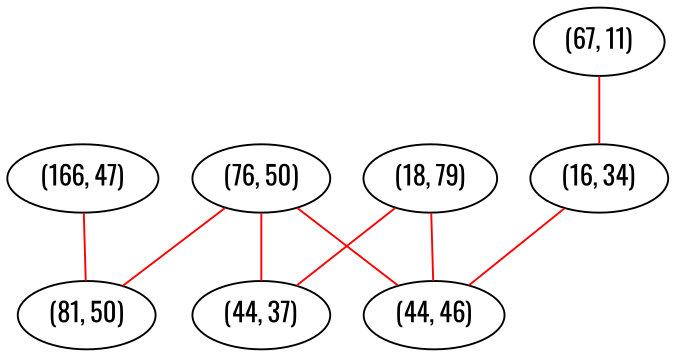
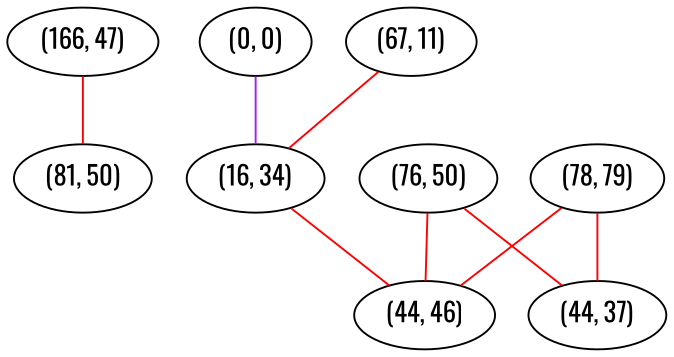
node "(0, 0)": added
node "(18, 79)": label "(18, 79)" -> "(78, 79)"
edge "(76, 50)" -- "(81, 50)": removed
